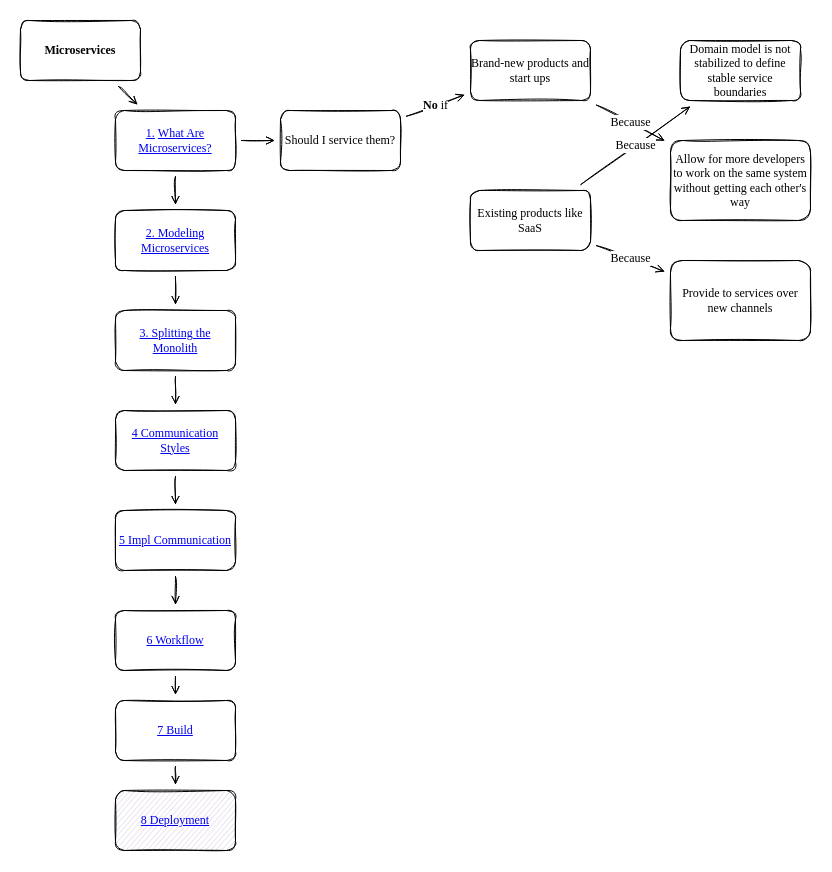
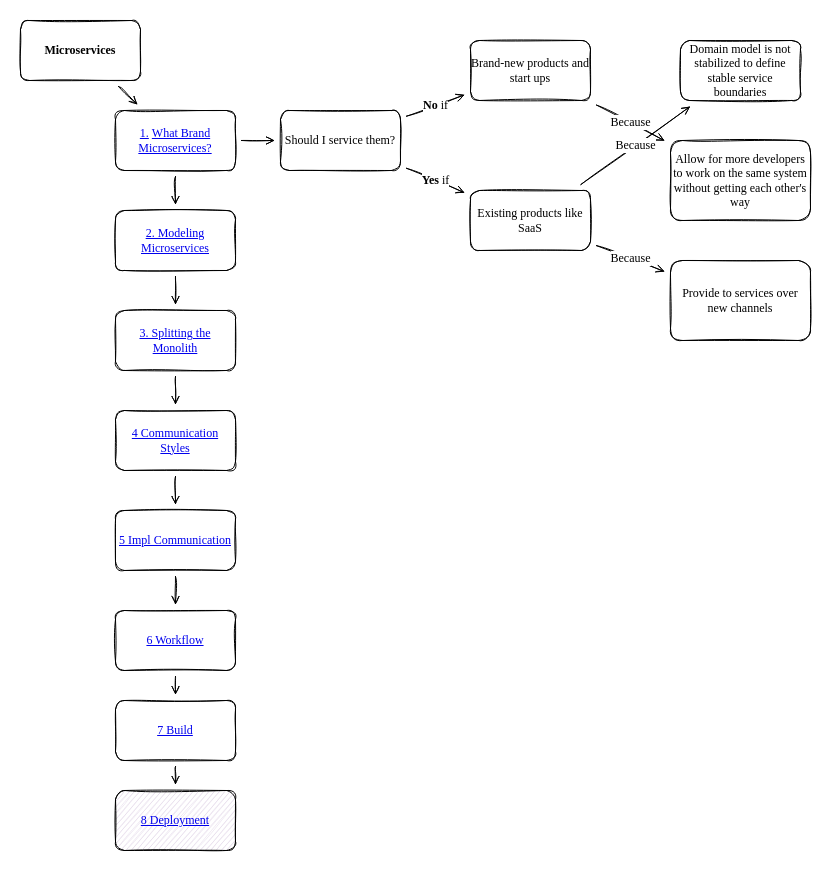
node "1. What Are Microservices?": label "1. What Are Microservices?" -> "1. What Brand Microservices?"
edge "Should I service them?" -> "Existing products like SaaS": added, label "Yes if"
